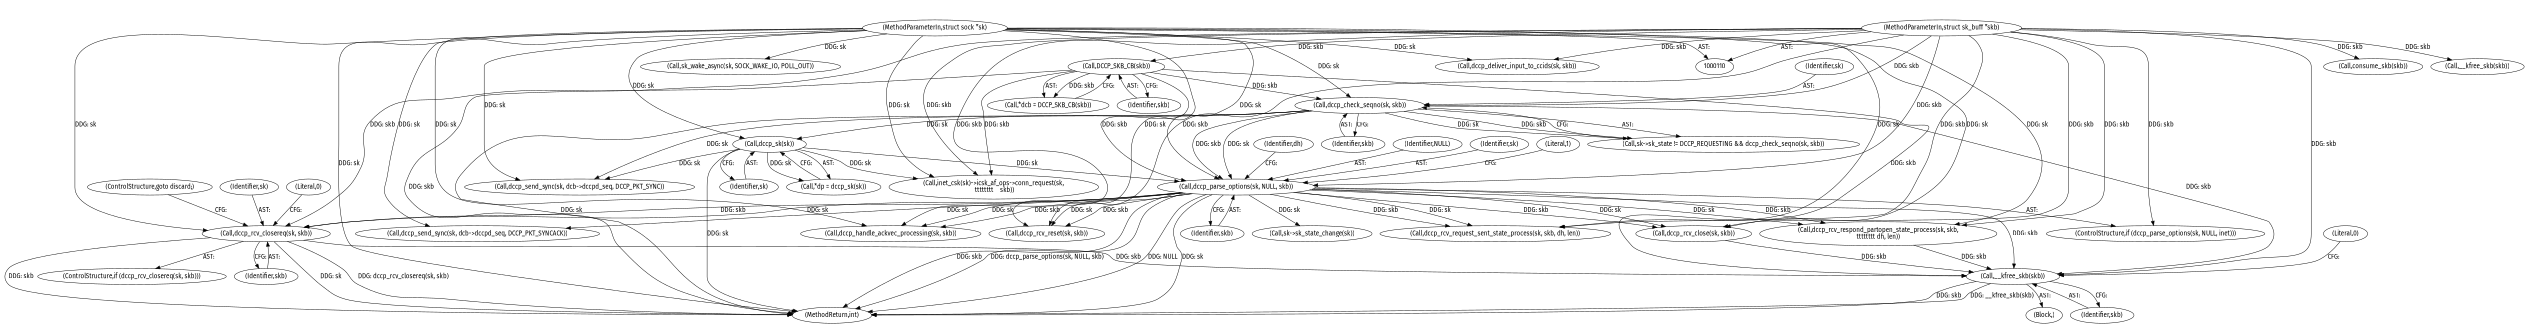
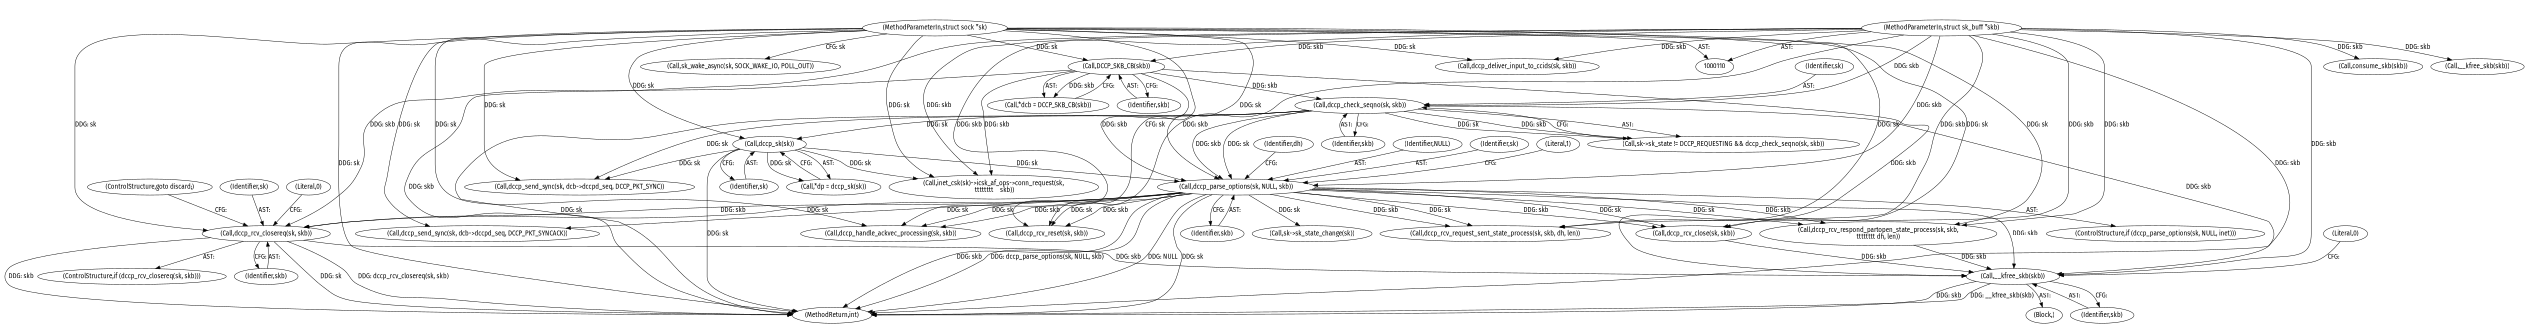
edge "(MethodParameterIn,struct sock *sk)" -> "(Call,dccp_check_seqno(sk, skb))": now "(MethodParameterIn,struct sock *sk)" -> "(Call,DCCP_SKB_CB(skb))"
edge "(MethodParameterIn,struct sock *sk)" -> "(Call,sk_wake_async(sk, SOCK_WAKE_IO, POLL_OUT))": label "DDG: sk" -> "CFG: sk"
edge "(MethodParameterIn,struct sk_buff *skb)" -> "(ControlStructure,if (dccp_parse_options(sk, NULL, inet)))": now "(MethodParameterIn,struct sk_buff *skb)" -> "(MethodReturn,int)"
edge "(MethodParameterIn,struct sock *sk)" -> "(Call,dccp_rcv_reset(sk, skb))": label "DDG: sk" -> "CFG: sk"
